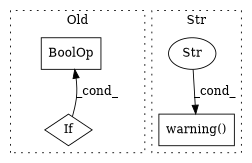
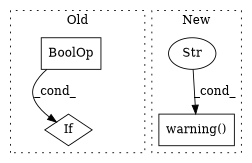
cluster "Str": label "Str" -> "New"
edge "If" -> "BoolOp": reversed
